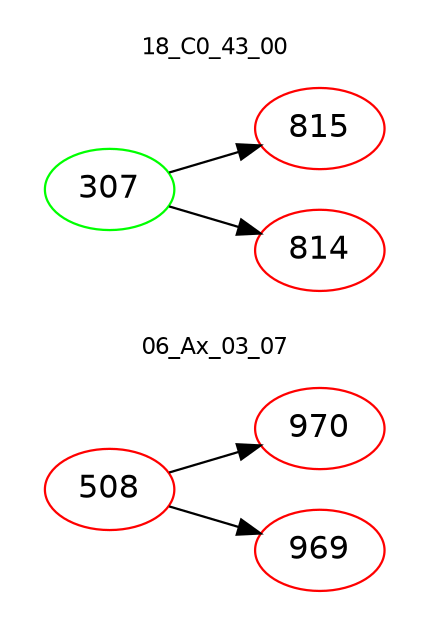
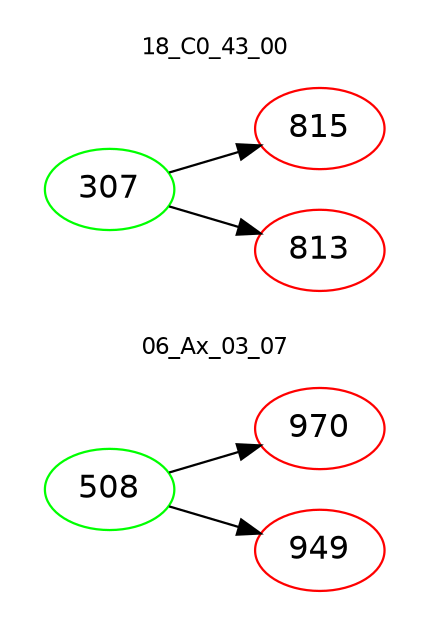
node "814": label "814" -> "813"
node "508": color red -> green
node "969": label "969" -> "949"
